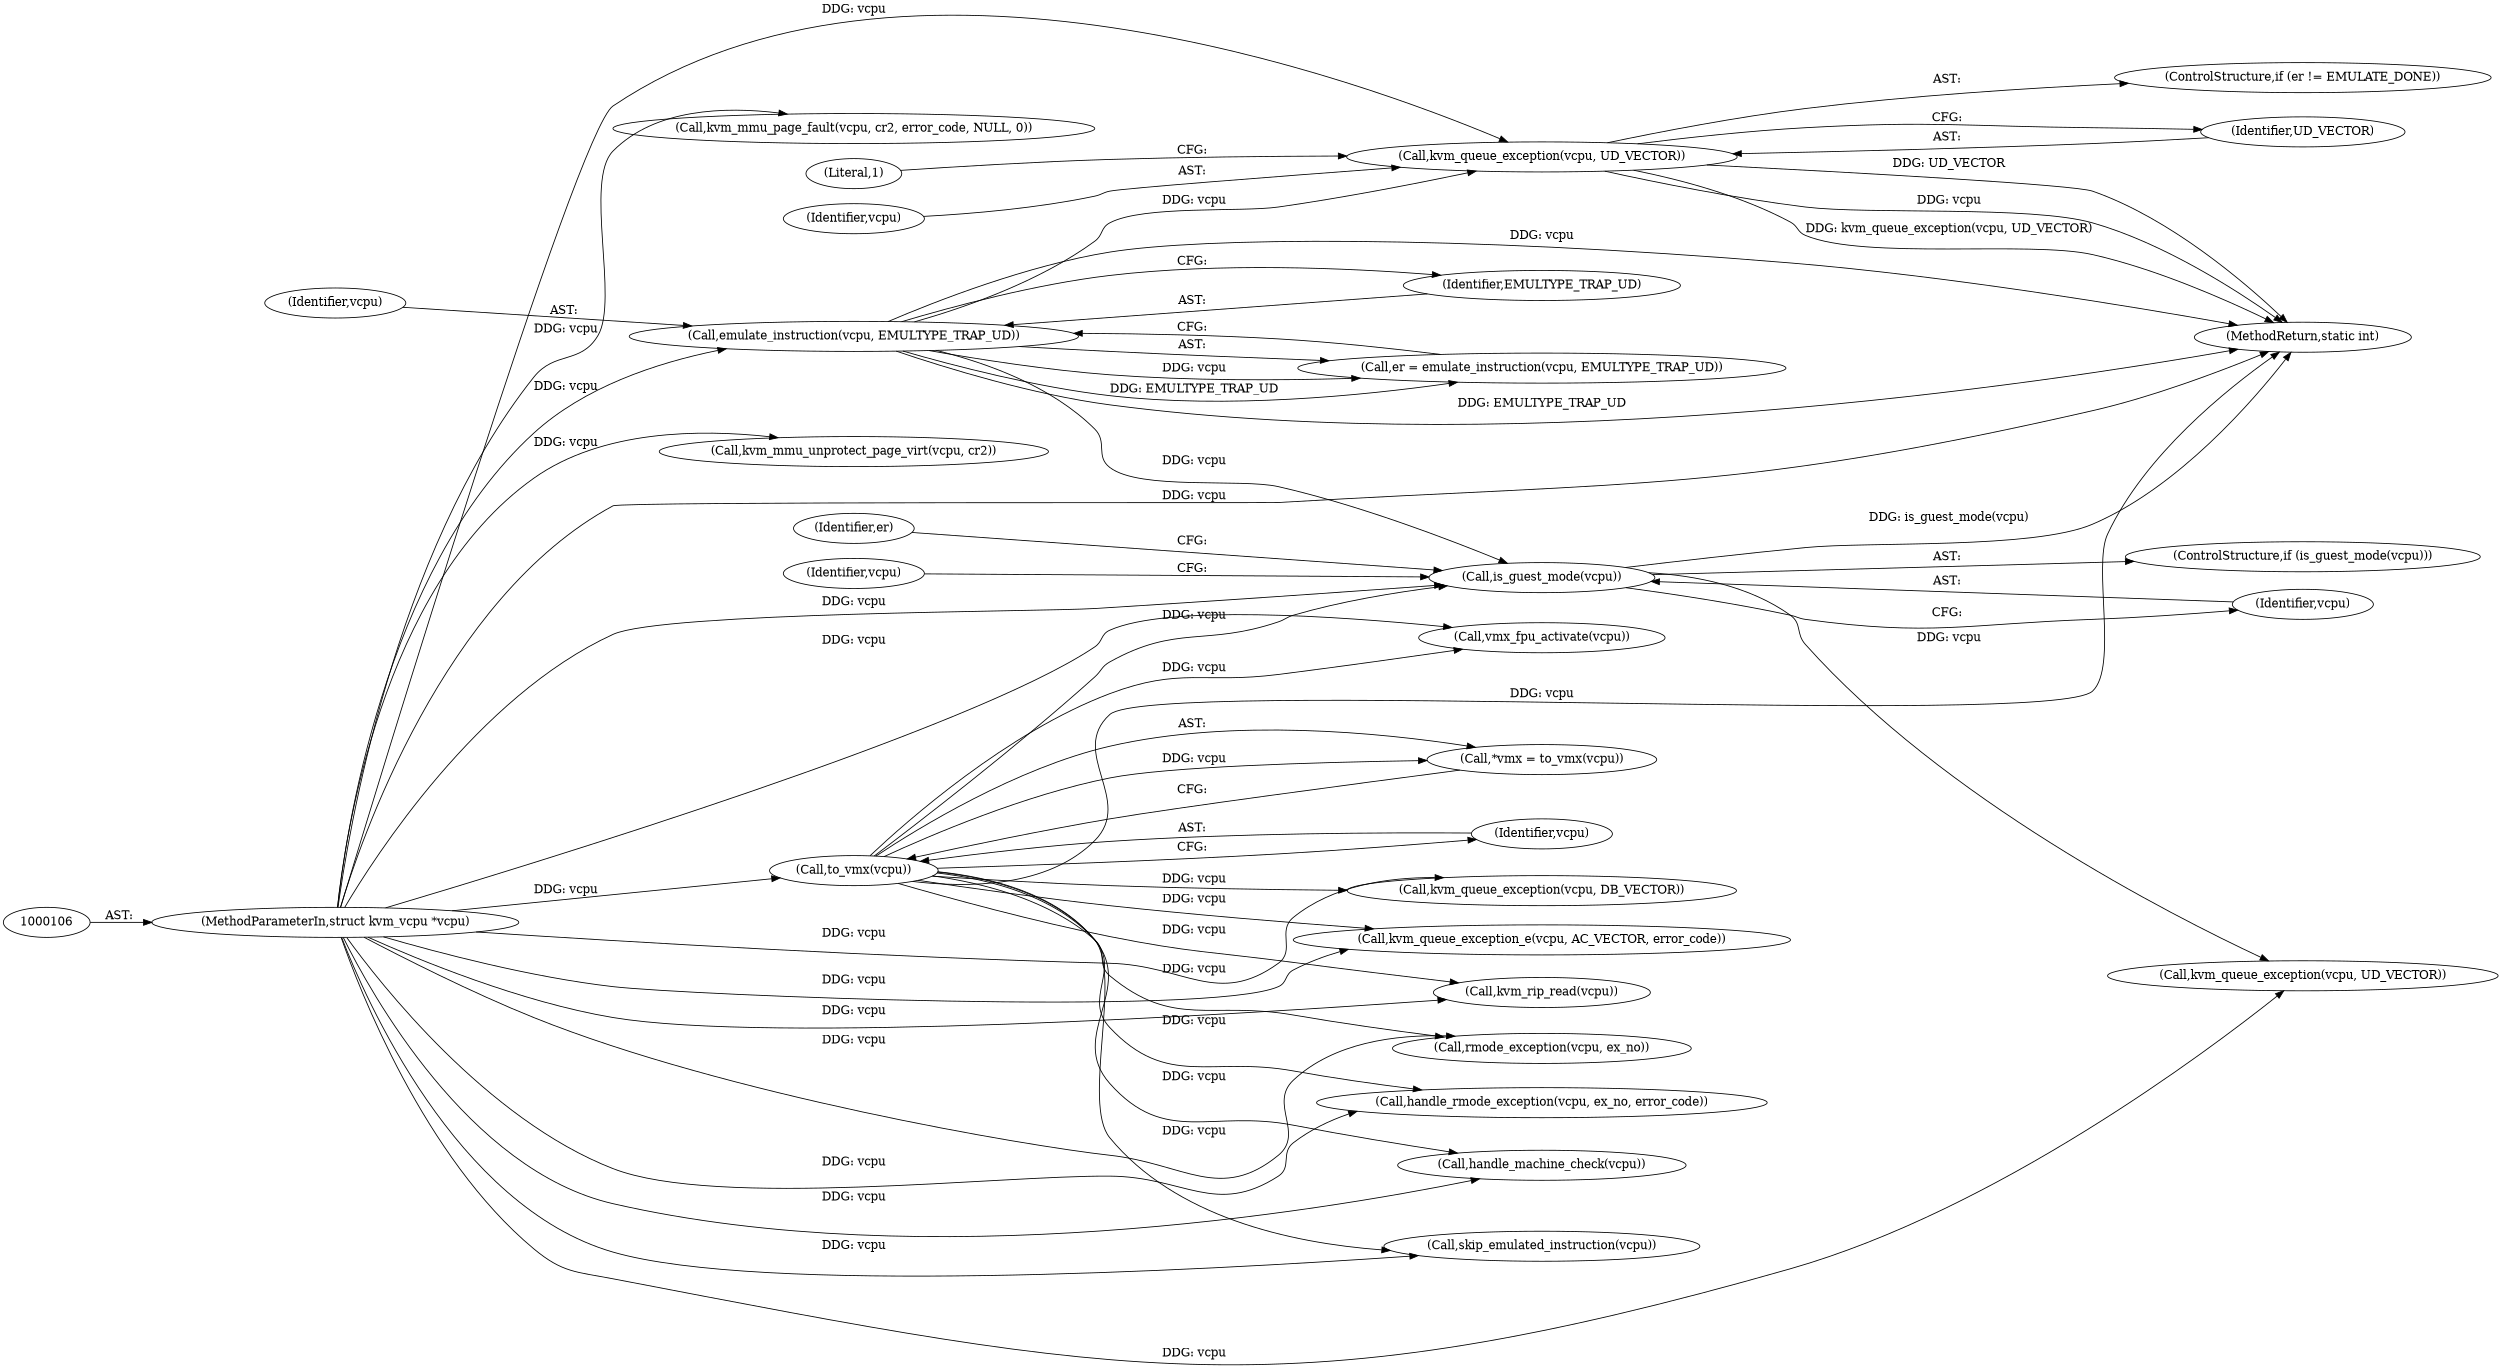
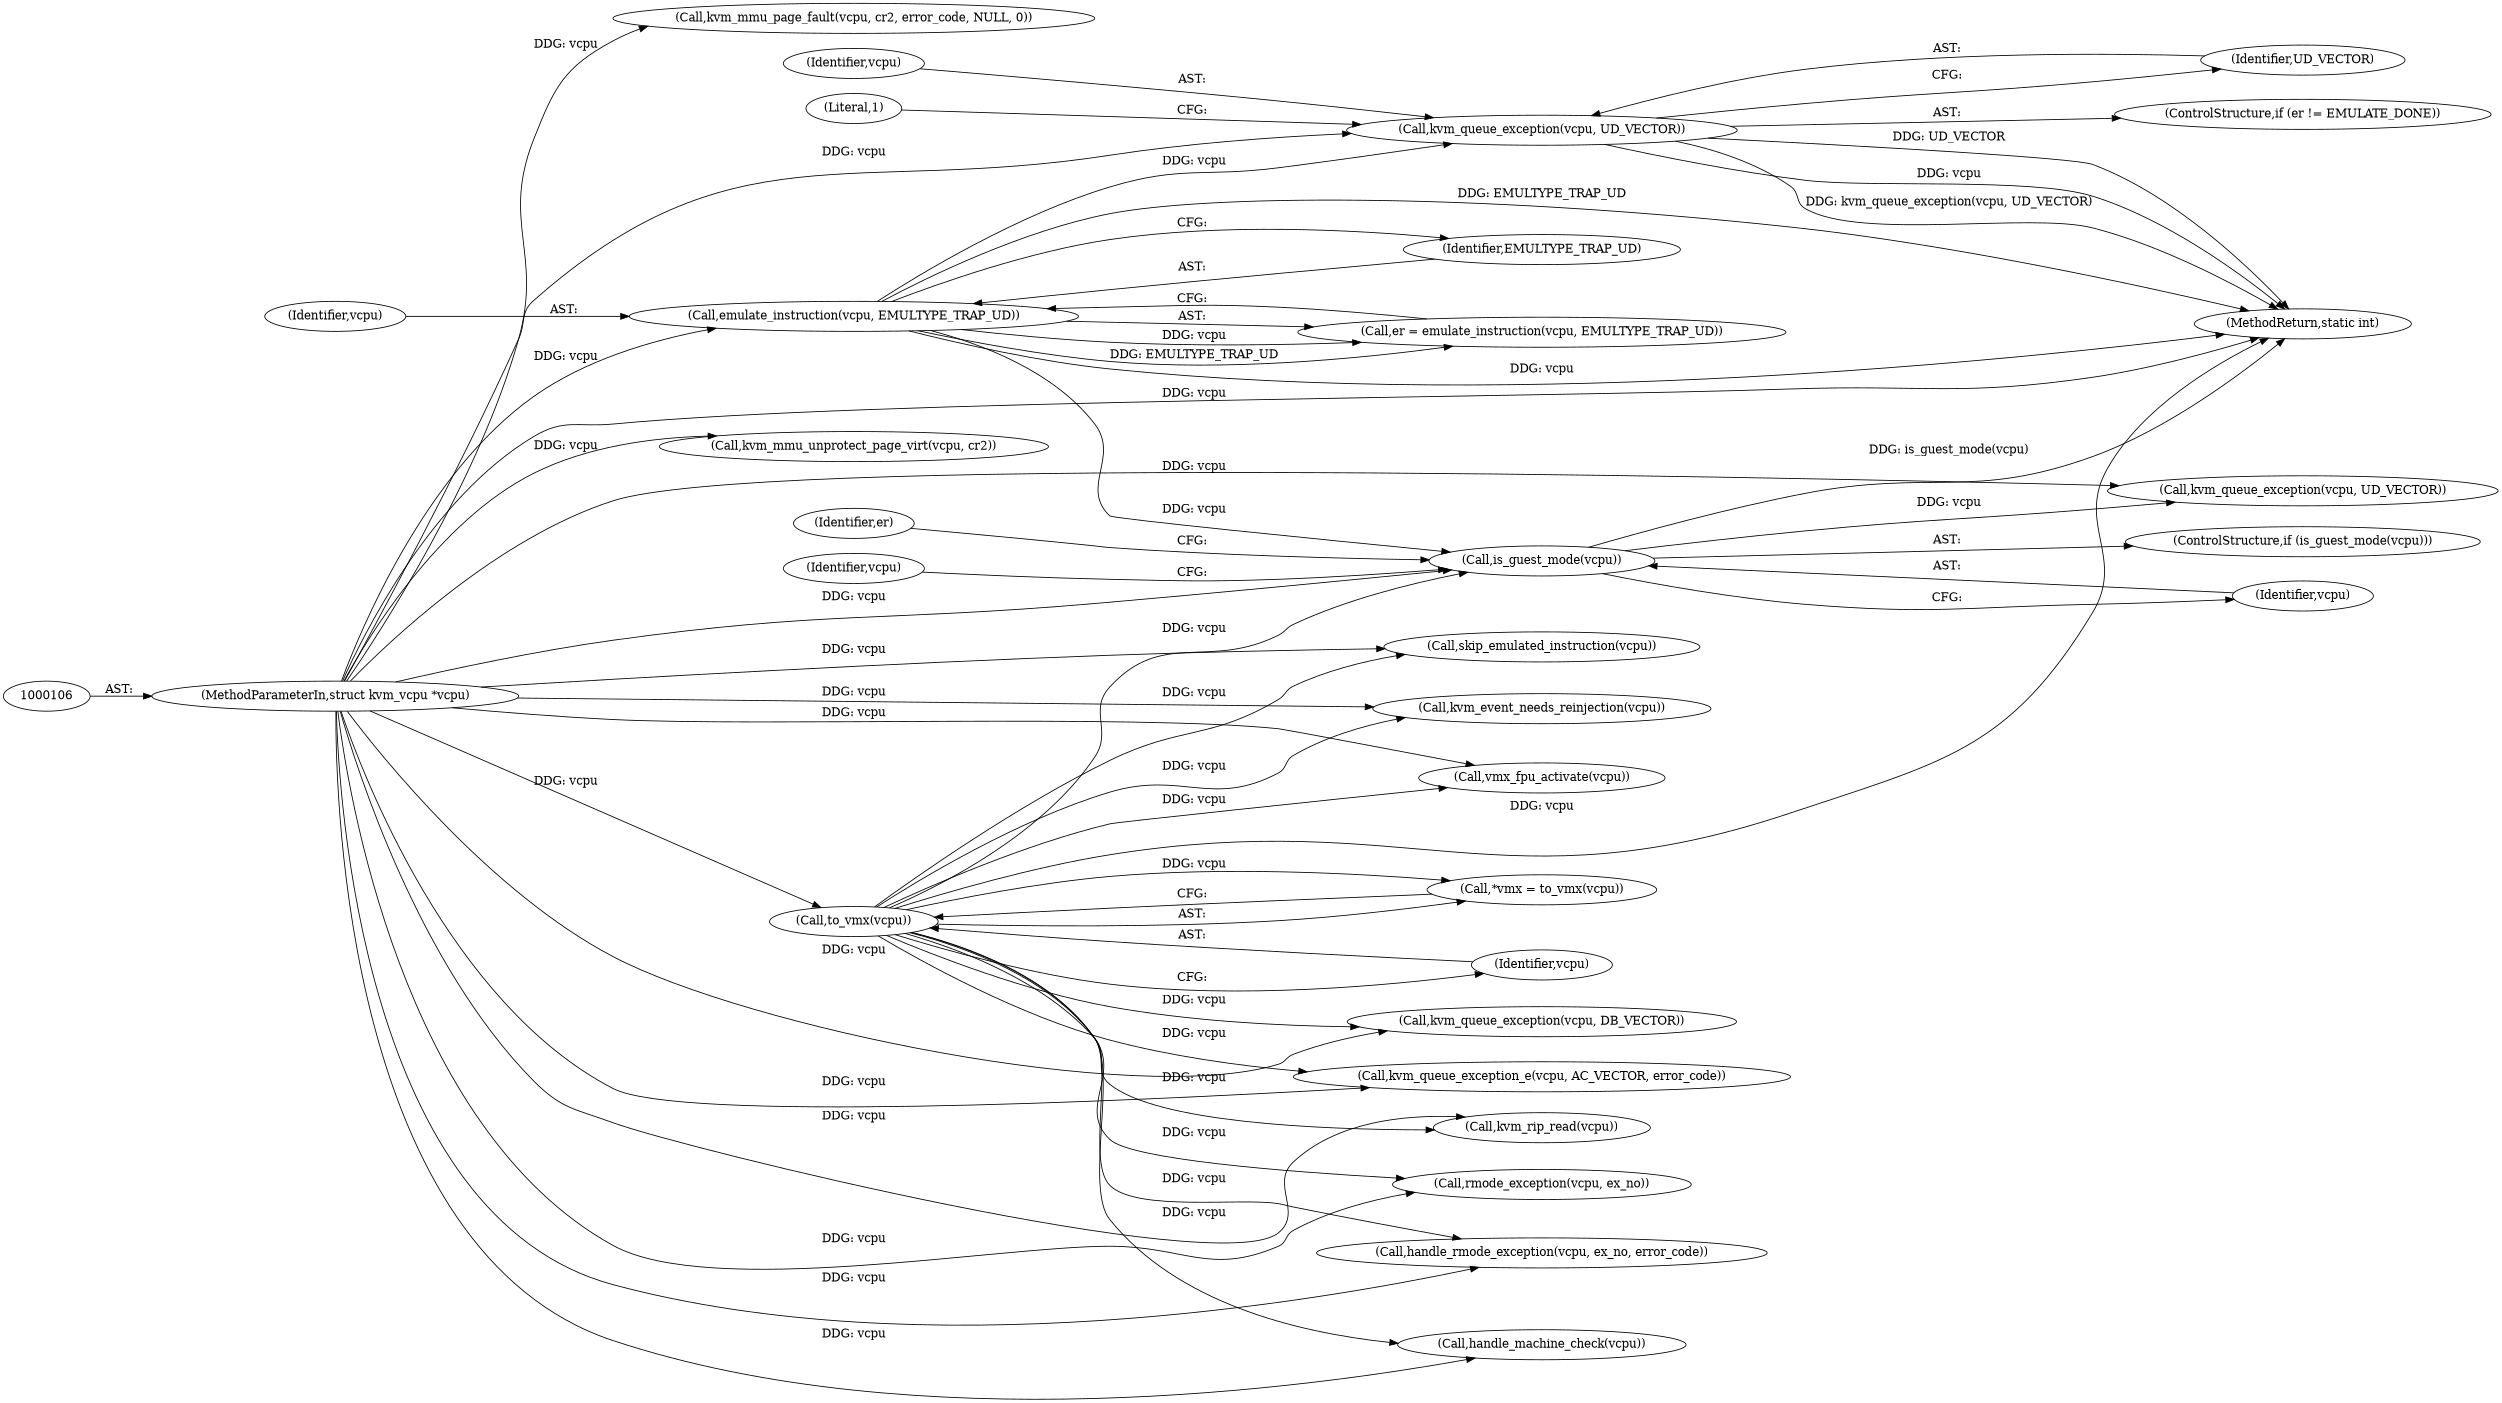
node "(Call,kvm_event_needs_reinjection(vcpu))": added
